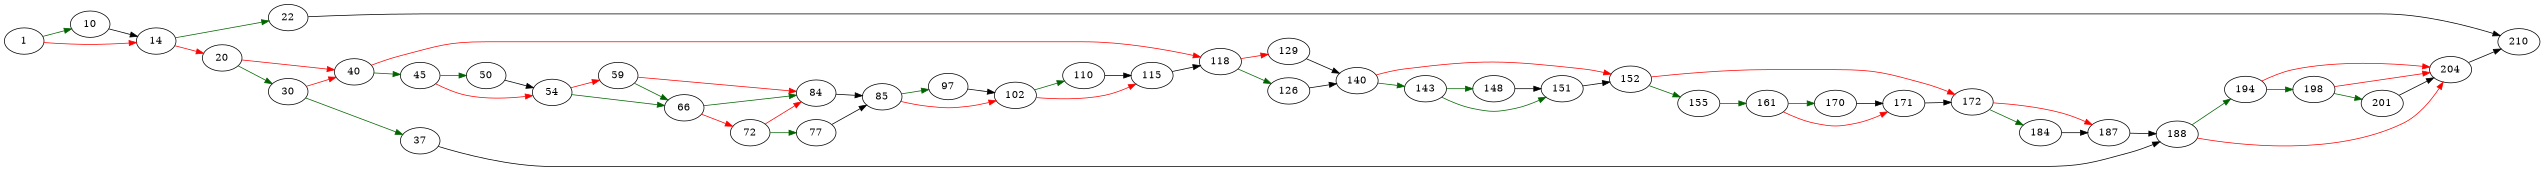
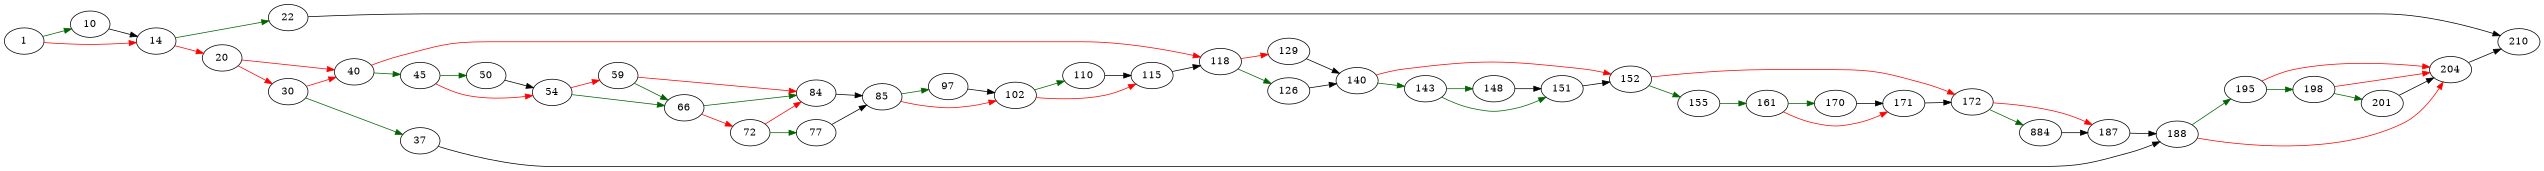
edge "20" -> "30": color darkgreen -> red
node "194": label "194" -> "195"
node "184": label "184" -> "884"
